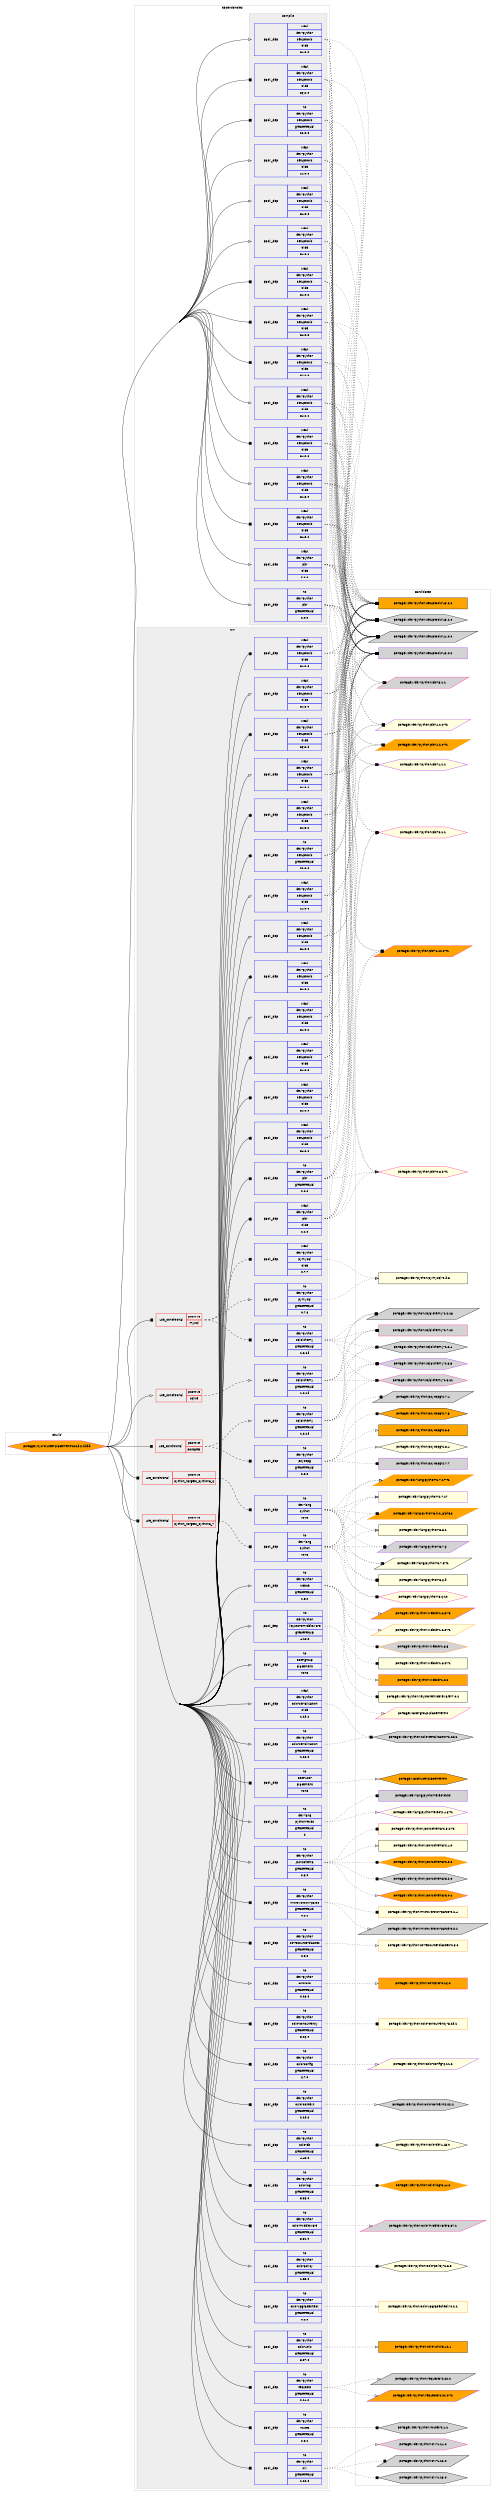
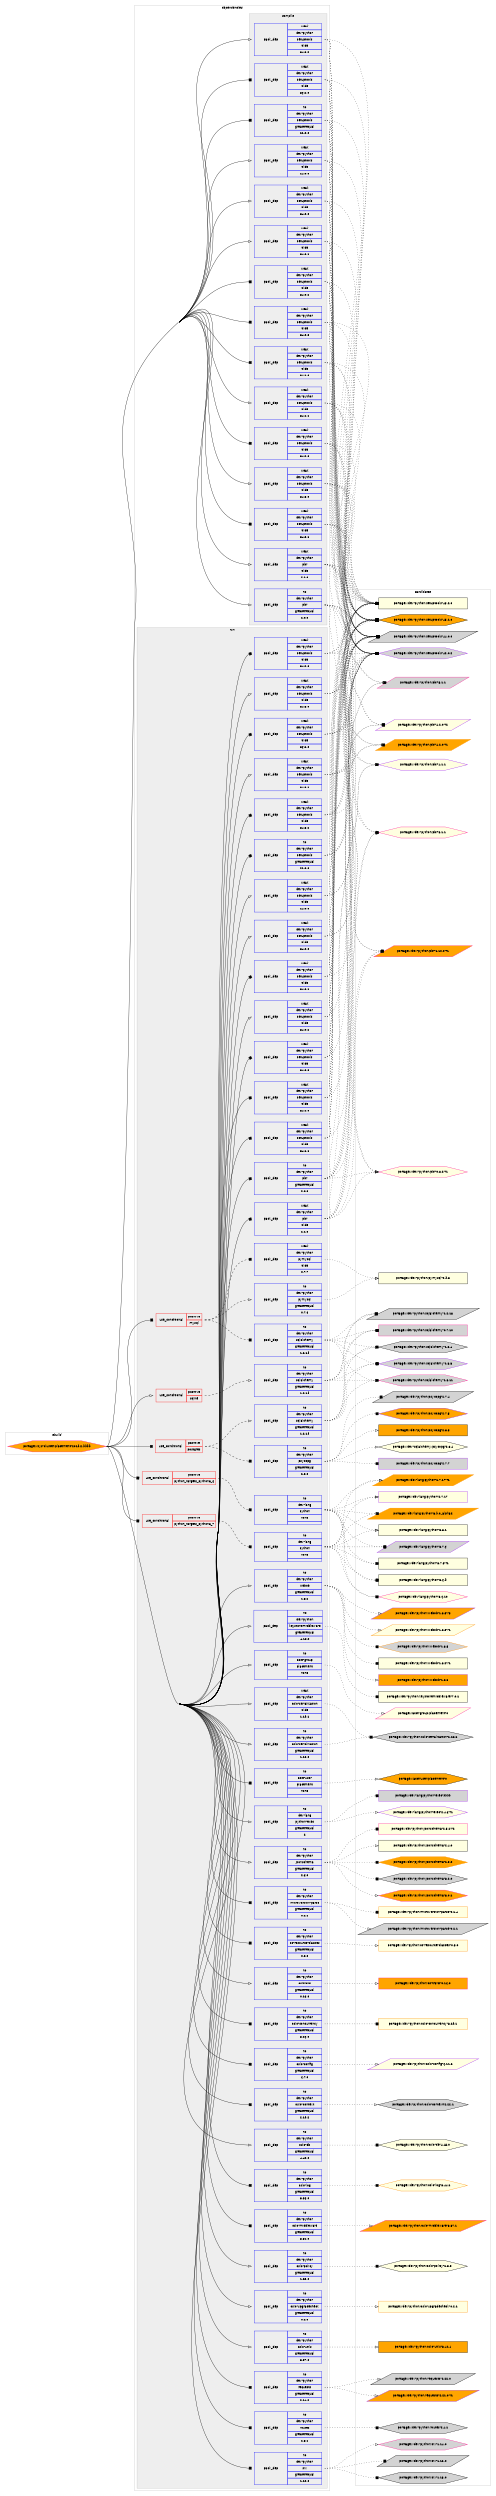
node "portage://dev-python/setuptools-45.2.0": fillcolor orange -> lightyellow
node "portage://dev-python/setuptools-45.1.0": fillcolor lightgrey -> orange
node "portage://dev-python/setuptools-42.0.2": shape box -> hexagon
node "portage://dev-python/psycopg-2.7.5": color black -> purple
node "portage://dev-python/psycopg-2.8.4": label "portage://dev-python/psycopg-2.8.4" -> "portage://dev-sqlalchemy/psycopg-2.8.4"
node "portage://dev-lang/python-3.7.5-r1": shape parallelogram -> box
node "portage://dev-python/oslo-log-3.44.1": fillcolor orange -> lightyellow
node "portage://dev-python/oslo-middleware-3.37.1": fillcolor lightgrey -> orange
